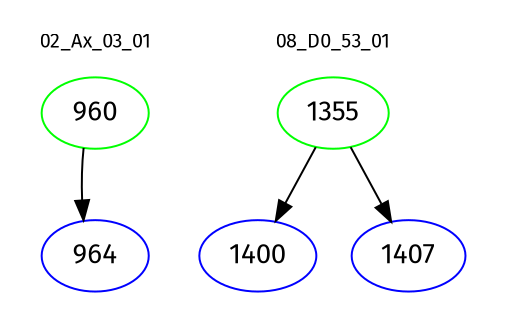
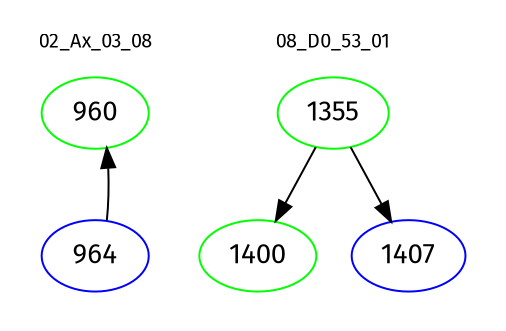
cluster "02_Ax_03_01": label "02_Ax_03_01" -> "02_Ax_03_08"
edge "960" -> "964": reversed
node "1400": color blue -> green
